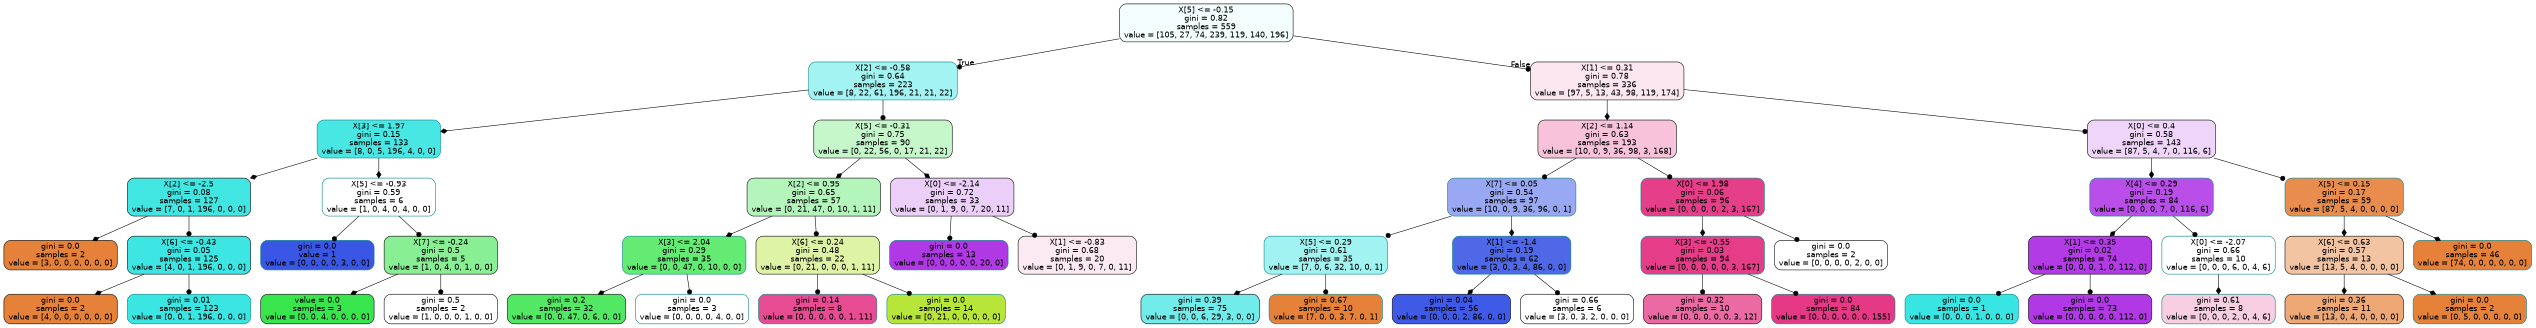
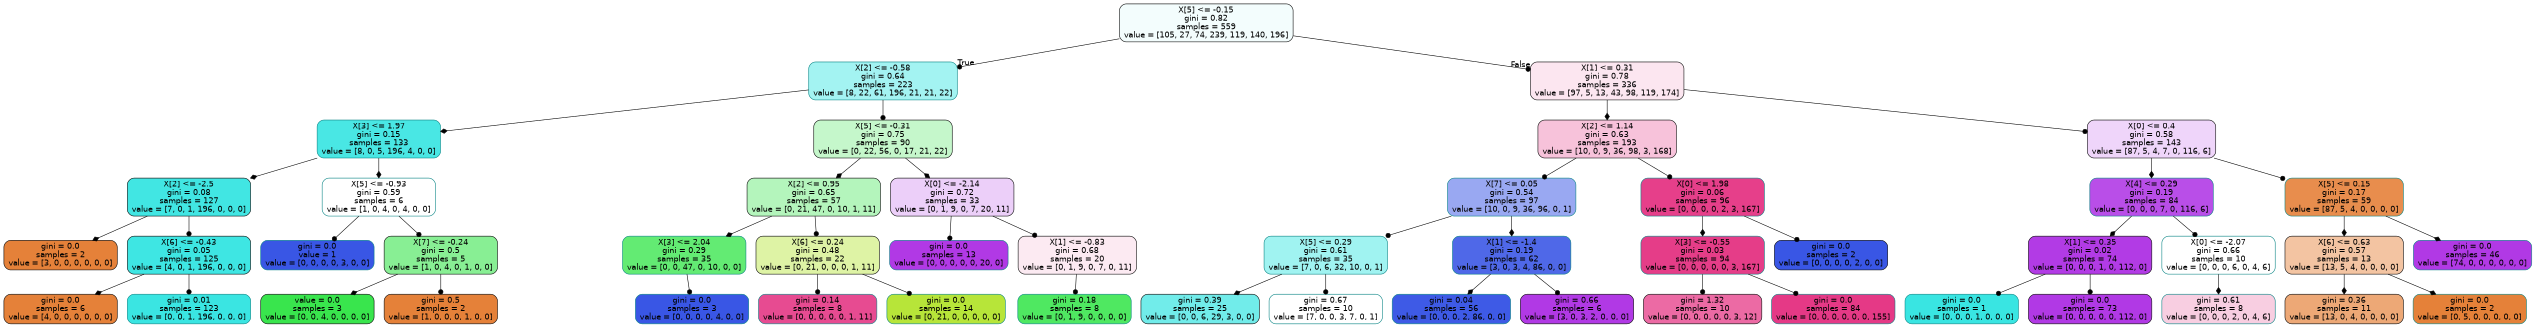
node "gini = 0.0 samples = 2 value = [0, 0, 0, 0, 2, 0, 0]": fillcolor #ffffff -> #3956e5
node "gini = 0.0 samples = 46 value = [74, 0, 0, 0, 0, 0, 0]": fillcolor #e58139 -> #b139e5
node "gini = 0.0 samples = 2 value = [4, 0, 0, 0, 0, 0, 0]": label "gini = 0.0 samples = 2 value = [4, 0, 0, 0, 0, 0, 0]" -> "gini = 0.0 samples = 6 value = [4, 0, 0, 0, 0, 0, 0]"
node "gini = 0.5 samples = 2 value = [1, 0, 0, 0, 1, 0, 0]": fillcolor #ffffff -> #e58139
node "gini = 0.2 samples = 32 value = [0, 0, 47, 0, 6, 0, 0]": removed
node "gini = 0.0 samples = 3 value = [0, 0, 0, 0, 4, 0, 0]": fillcolor #ffffff -> #3956e5
node "gini = 0.18 samples = 8 value = [0, 1, 9, 0, 0, 0, 0]": added
node "gini = 0.39 samples = 75 value = [0, 0, 6, 29, 3, 0, 0]": label "gini = 0.39 samples = 75 value = [0, 0, 6, 29, 3, 0, 0]" -> "gini = 0.39 samples = 25 value = [0, 0, 6, 29, 3, 0, 0]"
node "gini = 0.67 samples = 10 value = [7, 0, 0, 3, 7, 0, 1]": fillcolor #e58139 -> #ffffff
node "gini = 0.04 samples = 56 value = [0, 0, 0, 2, 86, 0, 0]": color black -> teal
node "gini = 0.66 samples = 6 value = [3, 0, 3, 2, 0, 0, 0]": fillcolor #ffffff -> #b139e5
node "gini = 0.32 samples = 10 value = [0, 0, 0, 0, 0, 3, 12]": label "gini = 0.32 samples = 10 value = [0, 0, 0, 0, 0, 3, 12]" -> "gini = 1.32 samples = 10 value = [0, 0, 0, 0, 0, 3, 12]"
